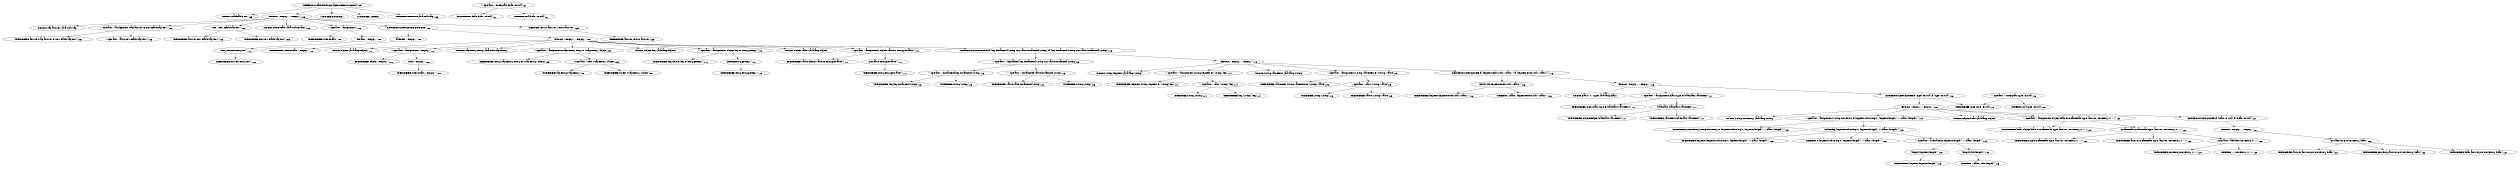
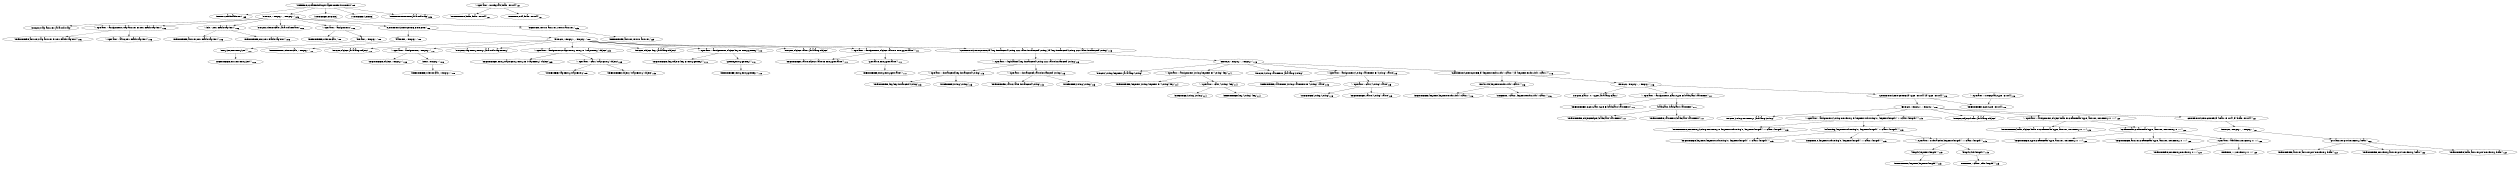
node "(LITERAL,null,type != null)": removed
